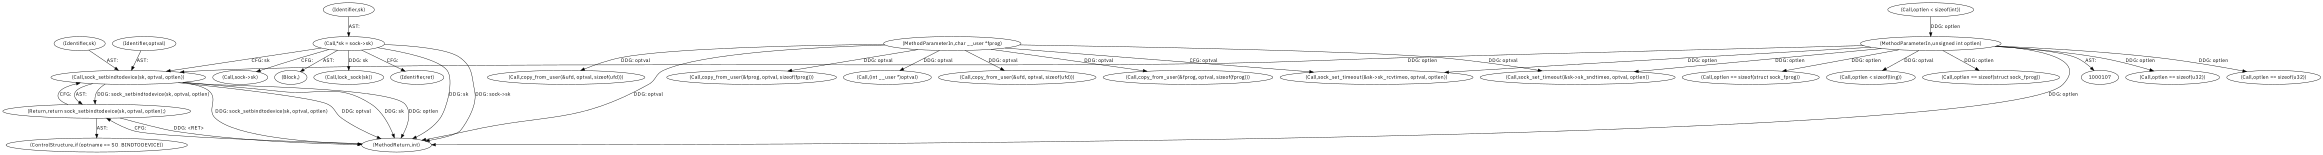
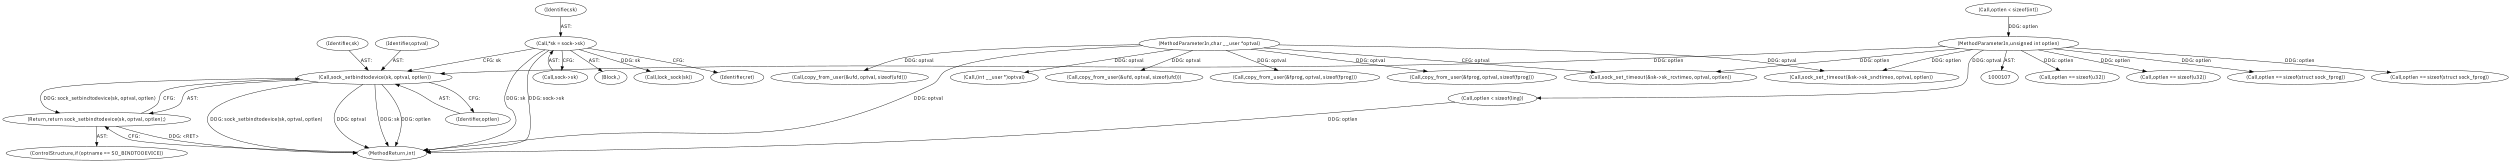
node "(MethodParameterIn,char __user *fprog)": label "(MethodParameterIn,char __user *fprog)" -> "(MethodParameterIn,char __user *optval)"
edge "(Call,sock->sk)" -> "(Call,*sk = sock->sk)": added, label "AST:"
node "(Identifier,optlen)": added
edge "(MethodParameterIn,unsigned int optlen)" -> "(MethodReturn,int)": now "(Call,optlen < sizeof(ling))" -> "(MethodReturn,int)"
